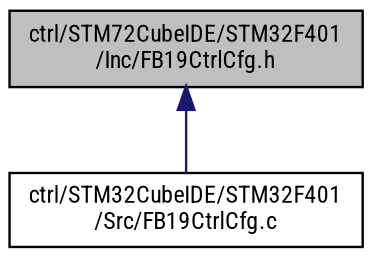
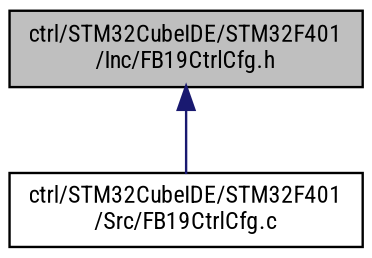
node "ctrl/STM72CubeIDE/STM32F401 /Inc/FB19CtrlCfg.h": label "ctrl/STM72CubeIDE/STM32F401 /Inc/FB19CtrlCfg.h" -> "ctrl/STM32CubeIDE/STM32F401 /Inc/FB19CtrlCfg.h"
